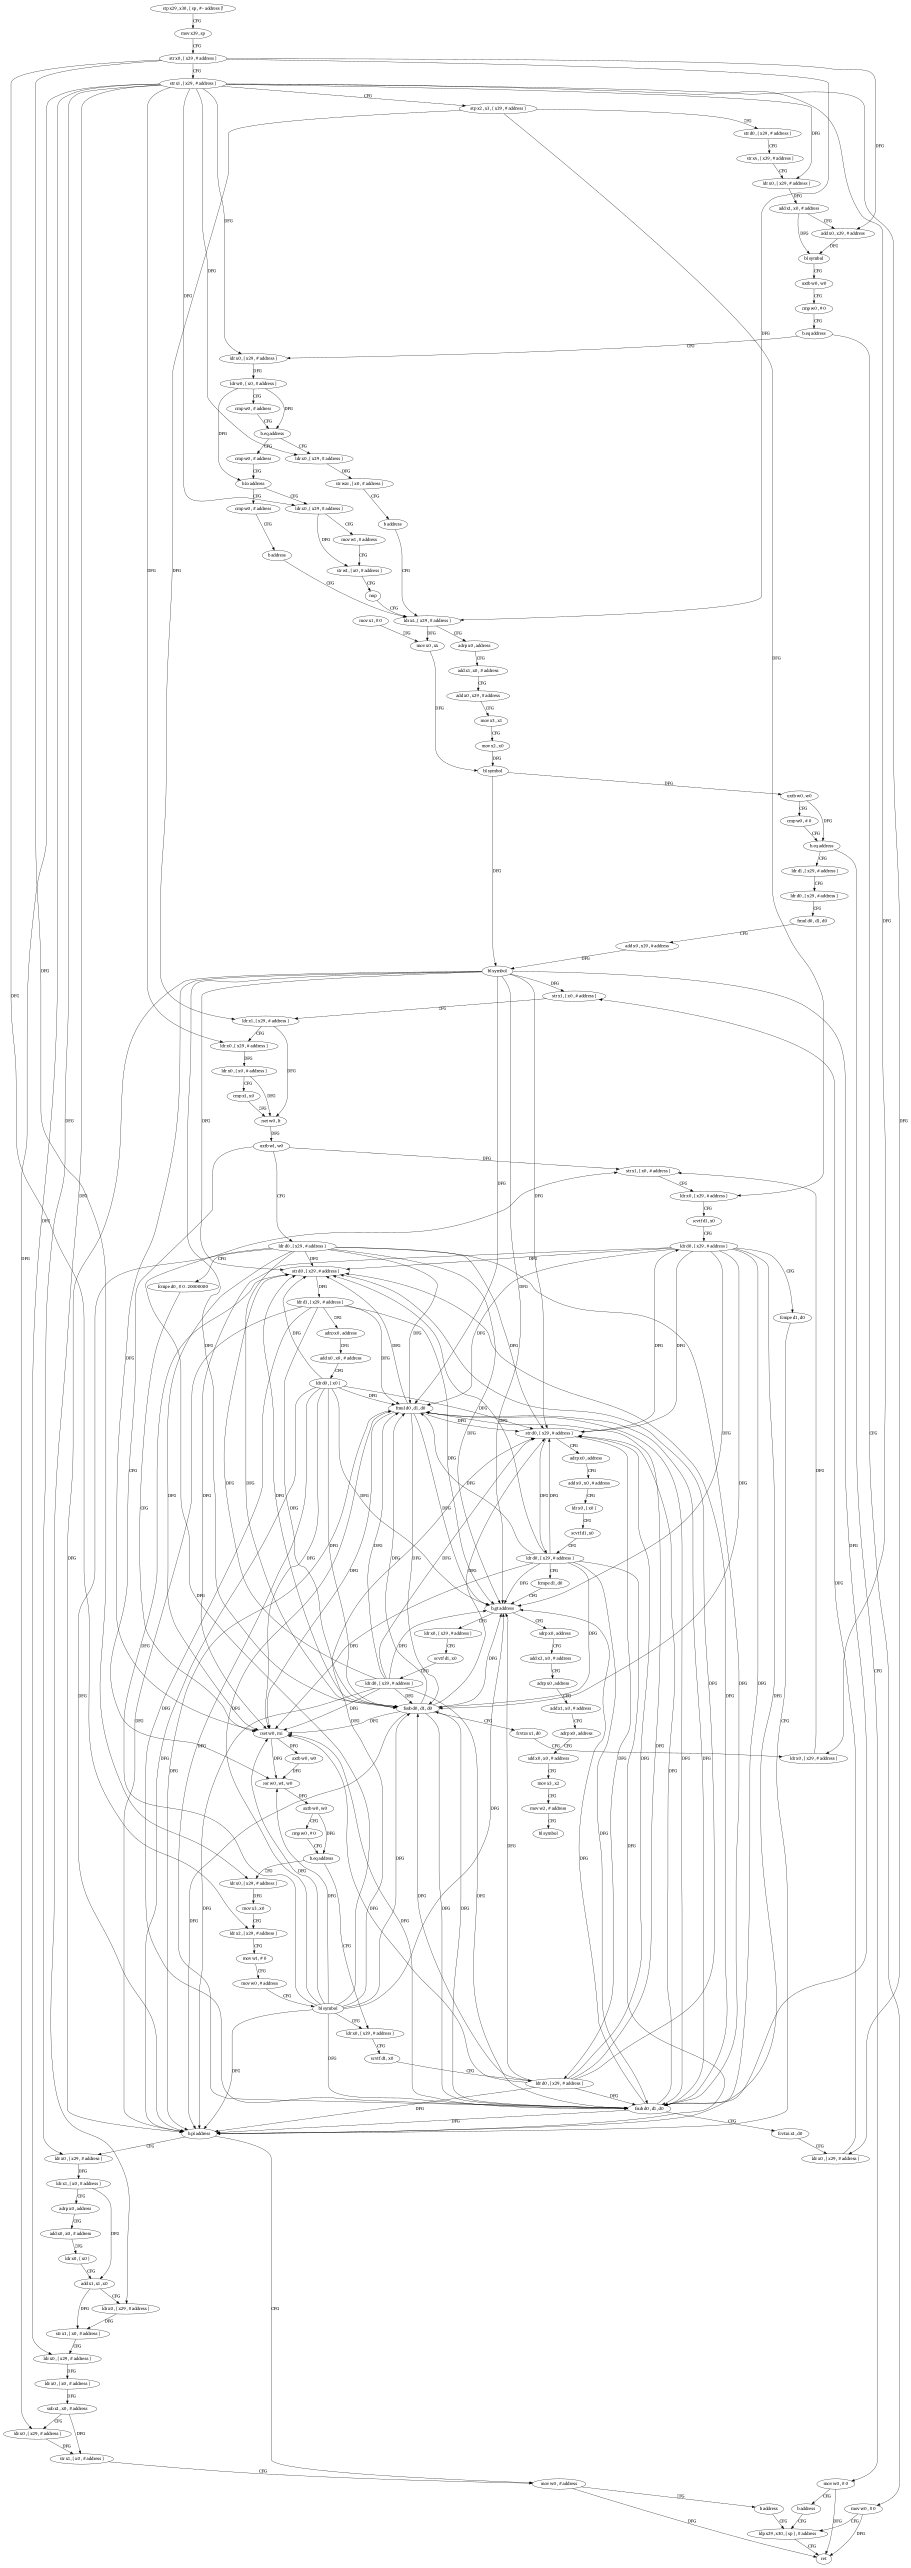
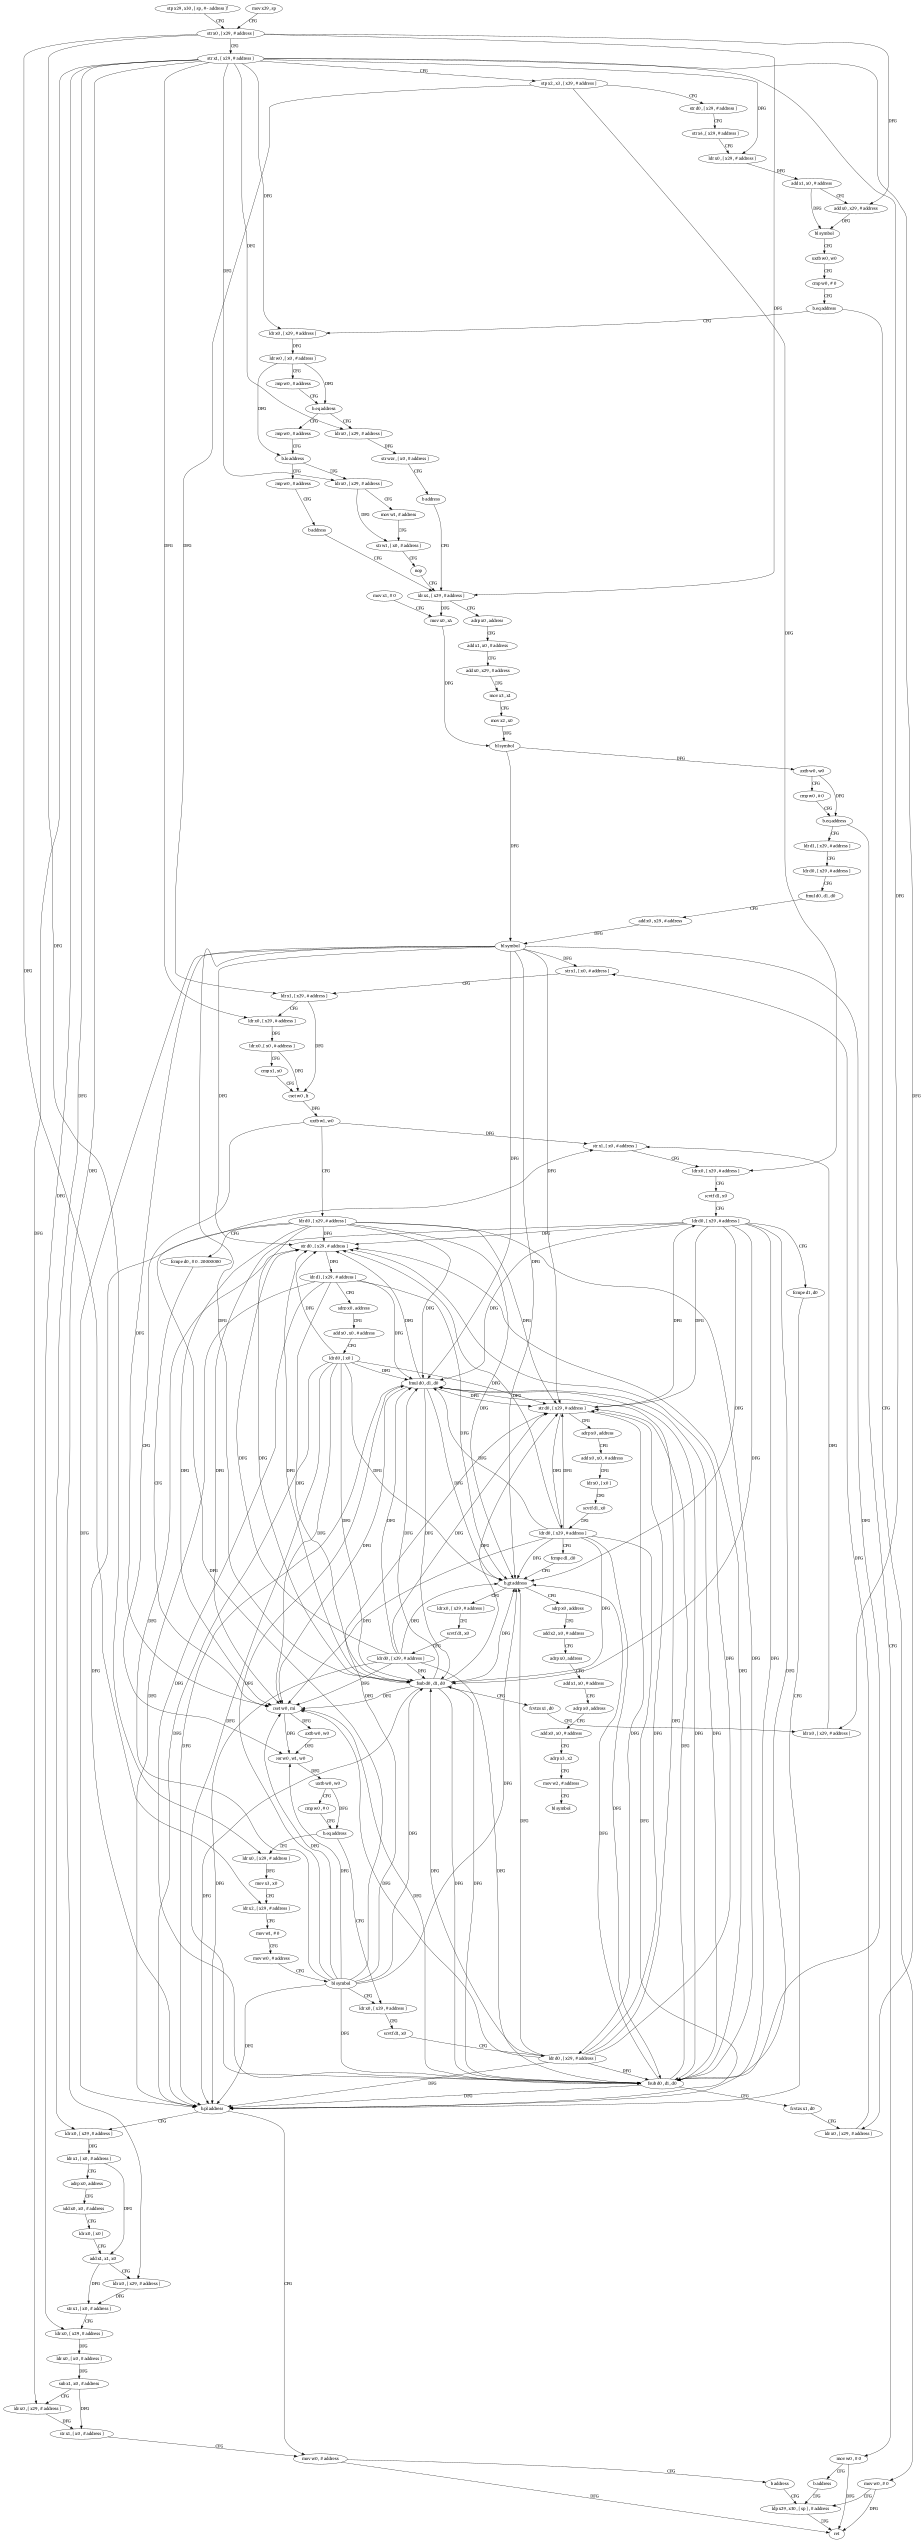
edge "stp x29 , x30 , [ sp , #- address ]!" -> "mov x29 , sp": now "stp x29 , x30 , [ sp , #- address ]!" -> "str x0 , [ x29 , # address ]"
node "mov x3 , x2": label "mov x3 , x2" -> "adrp x3 , x2"
